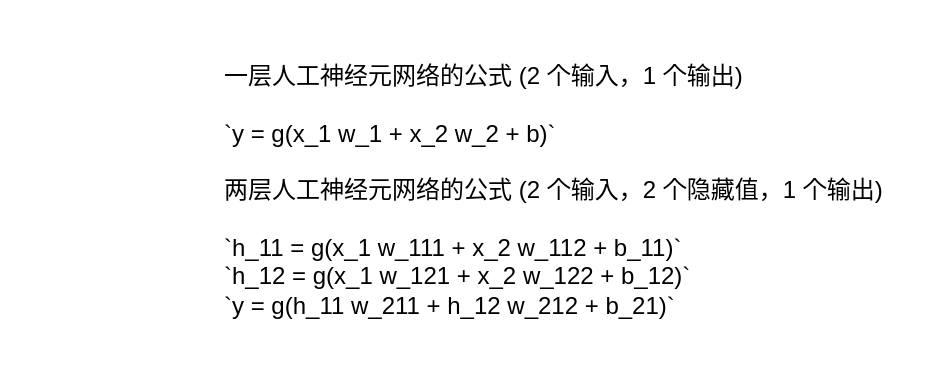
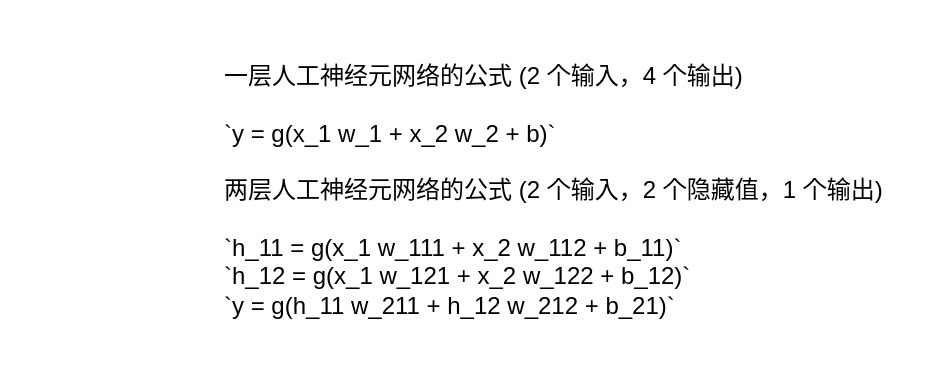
node "一层人工神经元网络的公式 (2 个输入，1 个输出) `y = g(x_1 w_1 + x_2 w_2 + b)` 两层人工神经元网络的公式 (2 个输入，2 个隐藏值，1 个输出) `h_11 = g(x_1 w_111 + x_2 w_112 + b_11)` `h_12 = g(x_1 w_121 + x_2 w_122 + b_12)` `y = g(h_11 w_211 + h_12 w_212 + b_21)`": label "一层人工神经元网络的公式 (2 个输入，1 个输出) `y = g(x_1 w_1 + x_2 w_2 + b)` 两层人工神经元网络的公式 (2 个输入，2 个隐藏值，1 个输出) `h_11 = g(x_1 w_111 + x_2 w_112 + b_11)` `h_12 = g(x_1 w_121 + x_2 w_122 + b_12)` `y = g(h_11 w_211 + h_12 w_212 + b_21)`" -> "一层人工神经元网络的公式 (2 个输入，4 个输出) `y = g(x_1 w_1 + x_2 w_2 + b)` 两层人工神经元网络的公式 (2 个输入，2 个隐藏值，1 个输出) `h_11 = g(x_1 w_111 + x_2 w_112 + b_11)` `h_12 = g(x_1 w_121 + x_2 w_122 + b_12)` `y = g(h_11 w_211 + h_12 w_212 + b_21)`"
